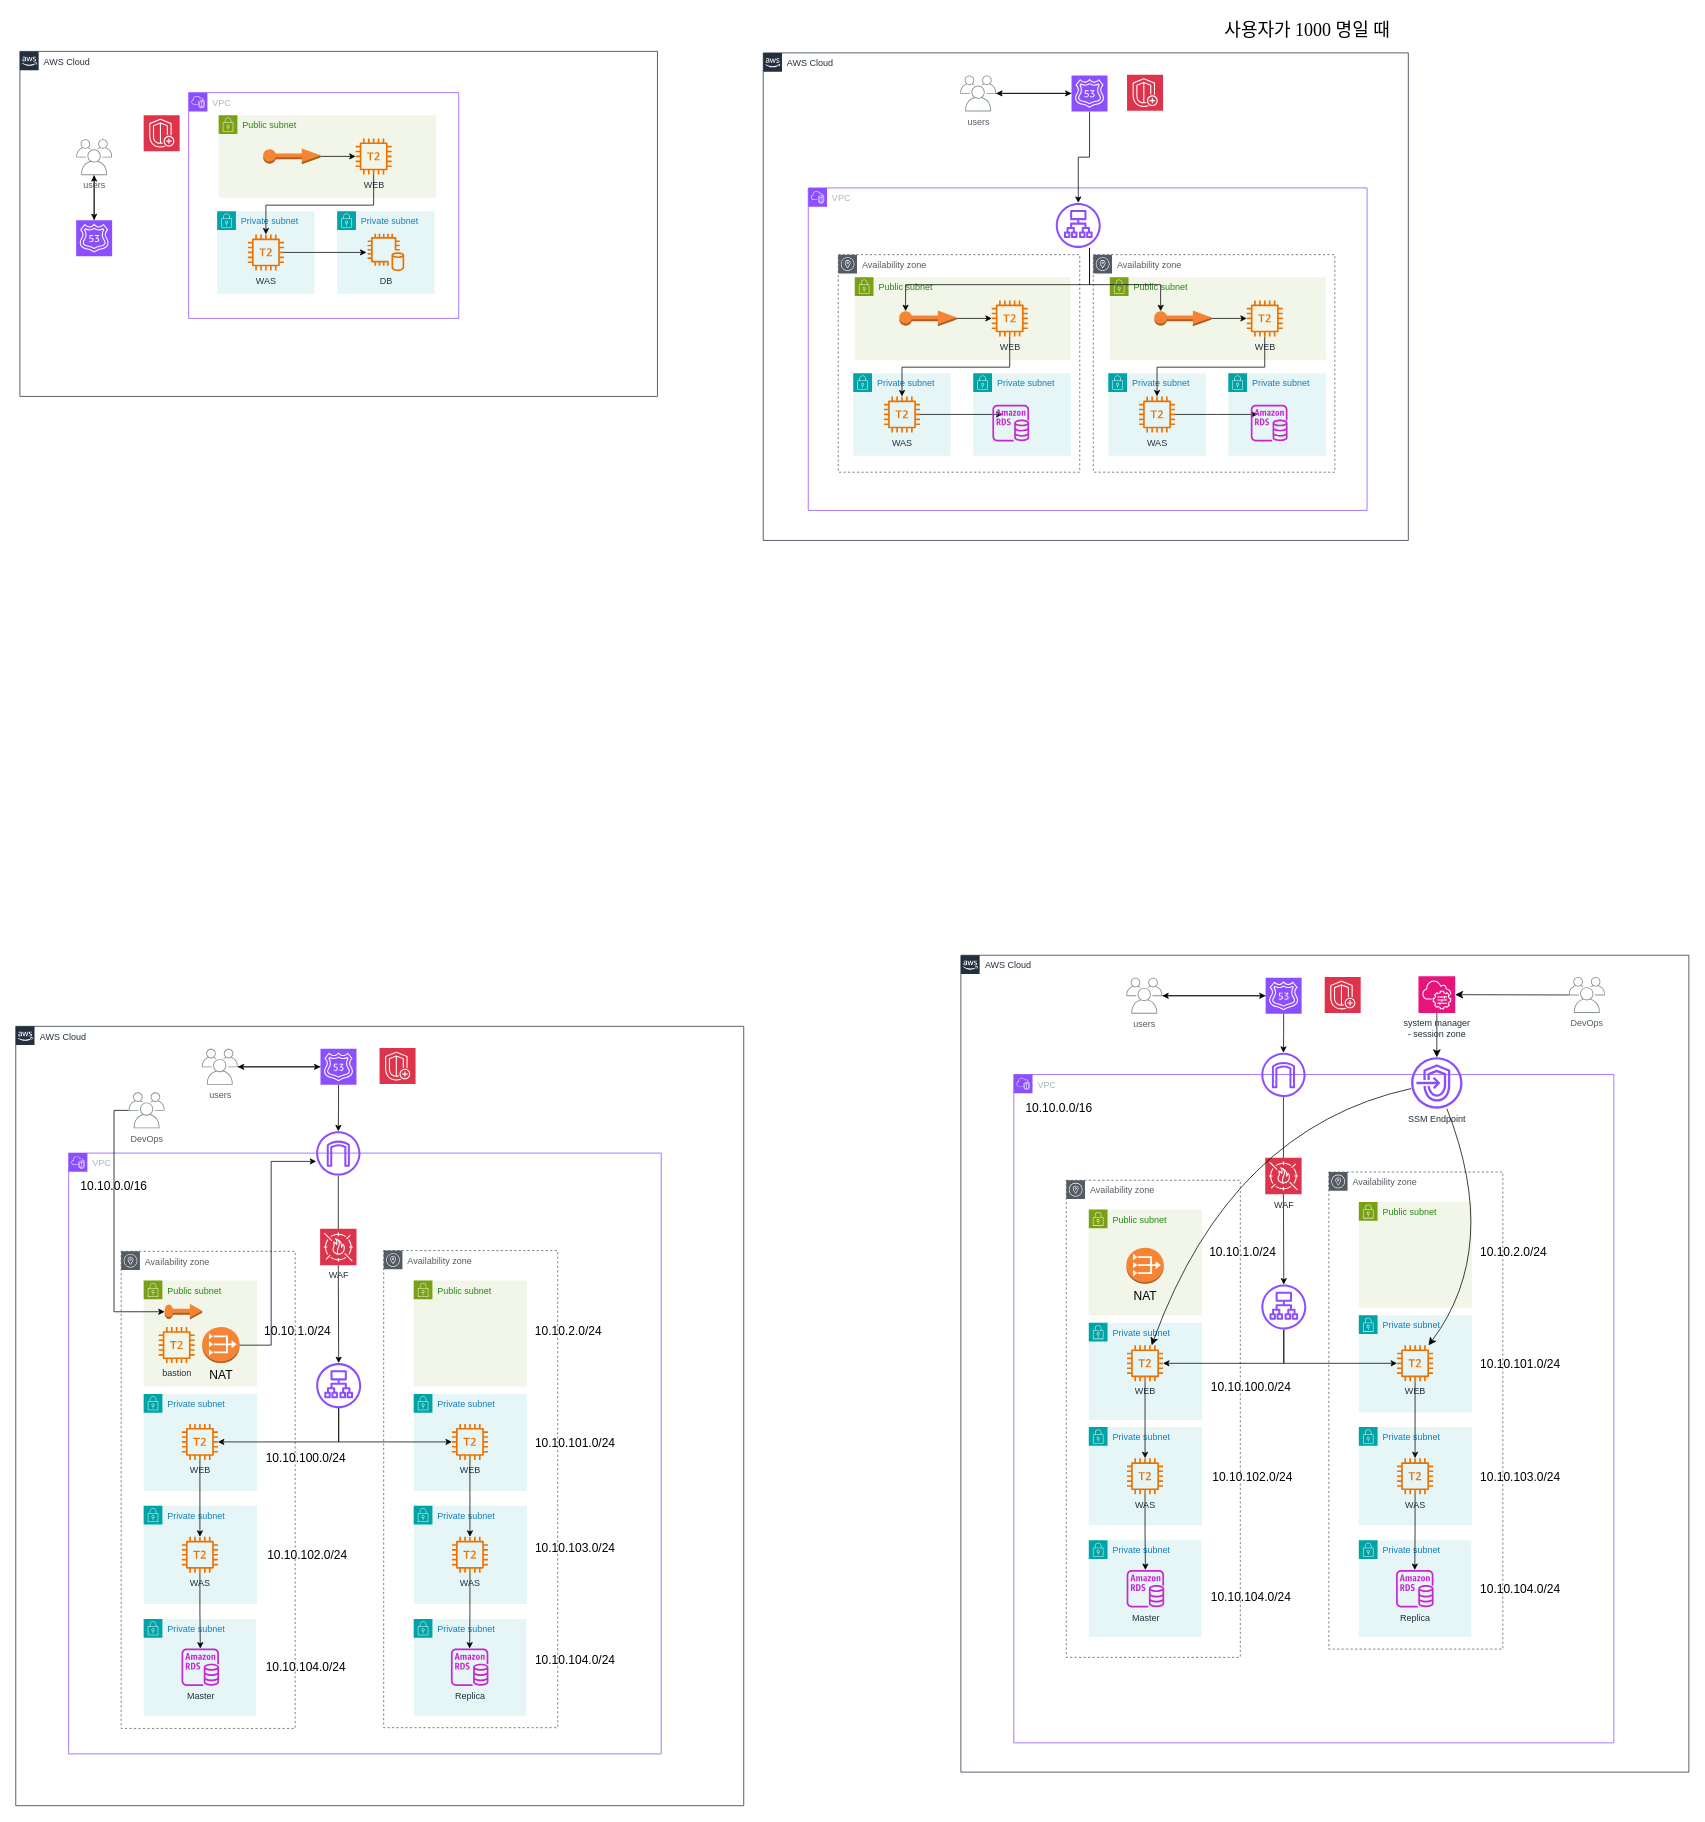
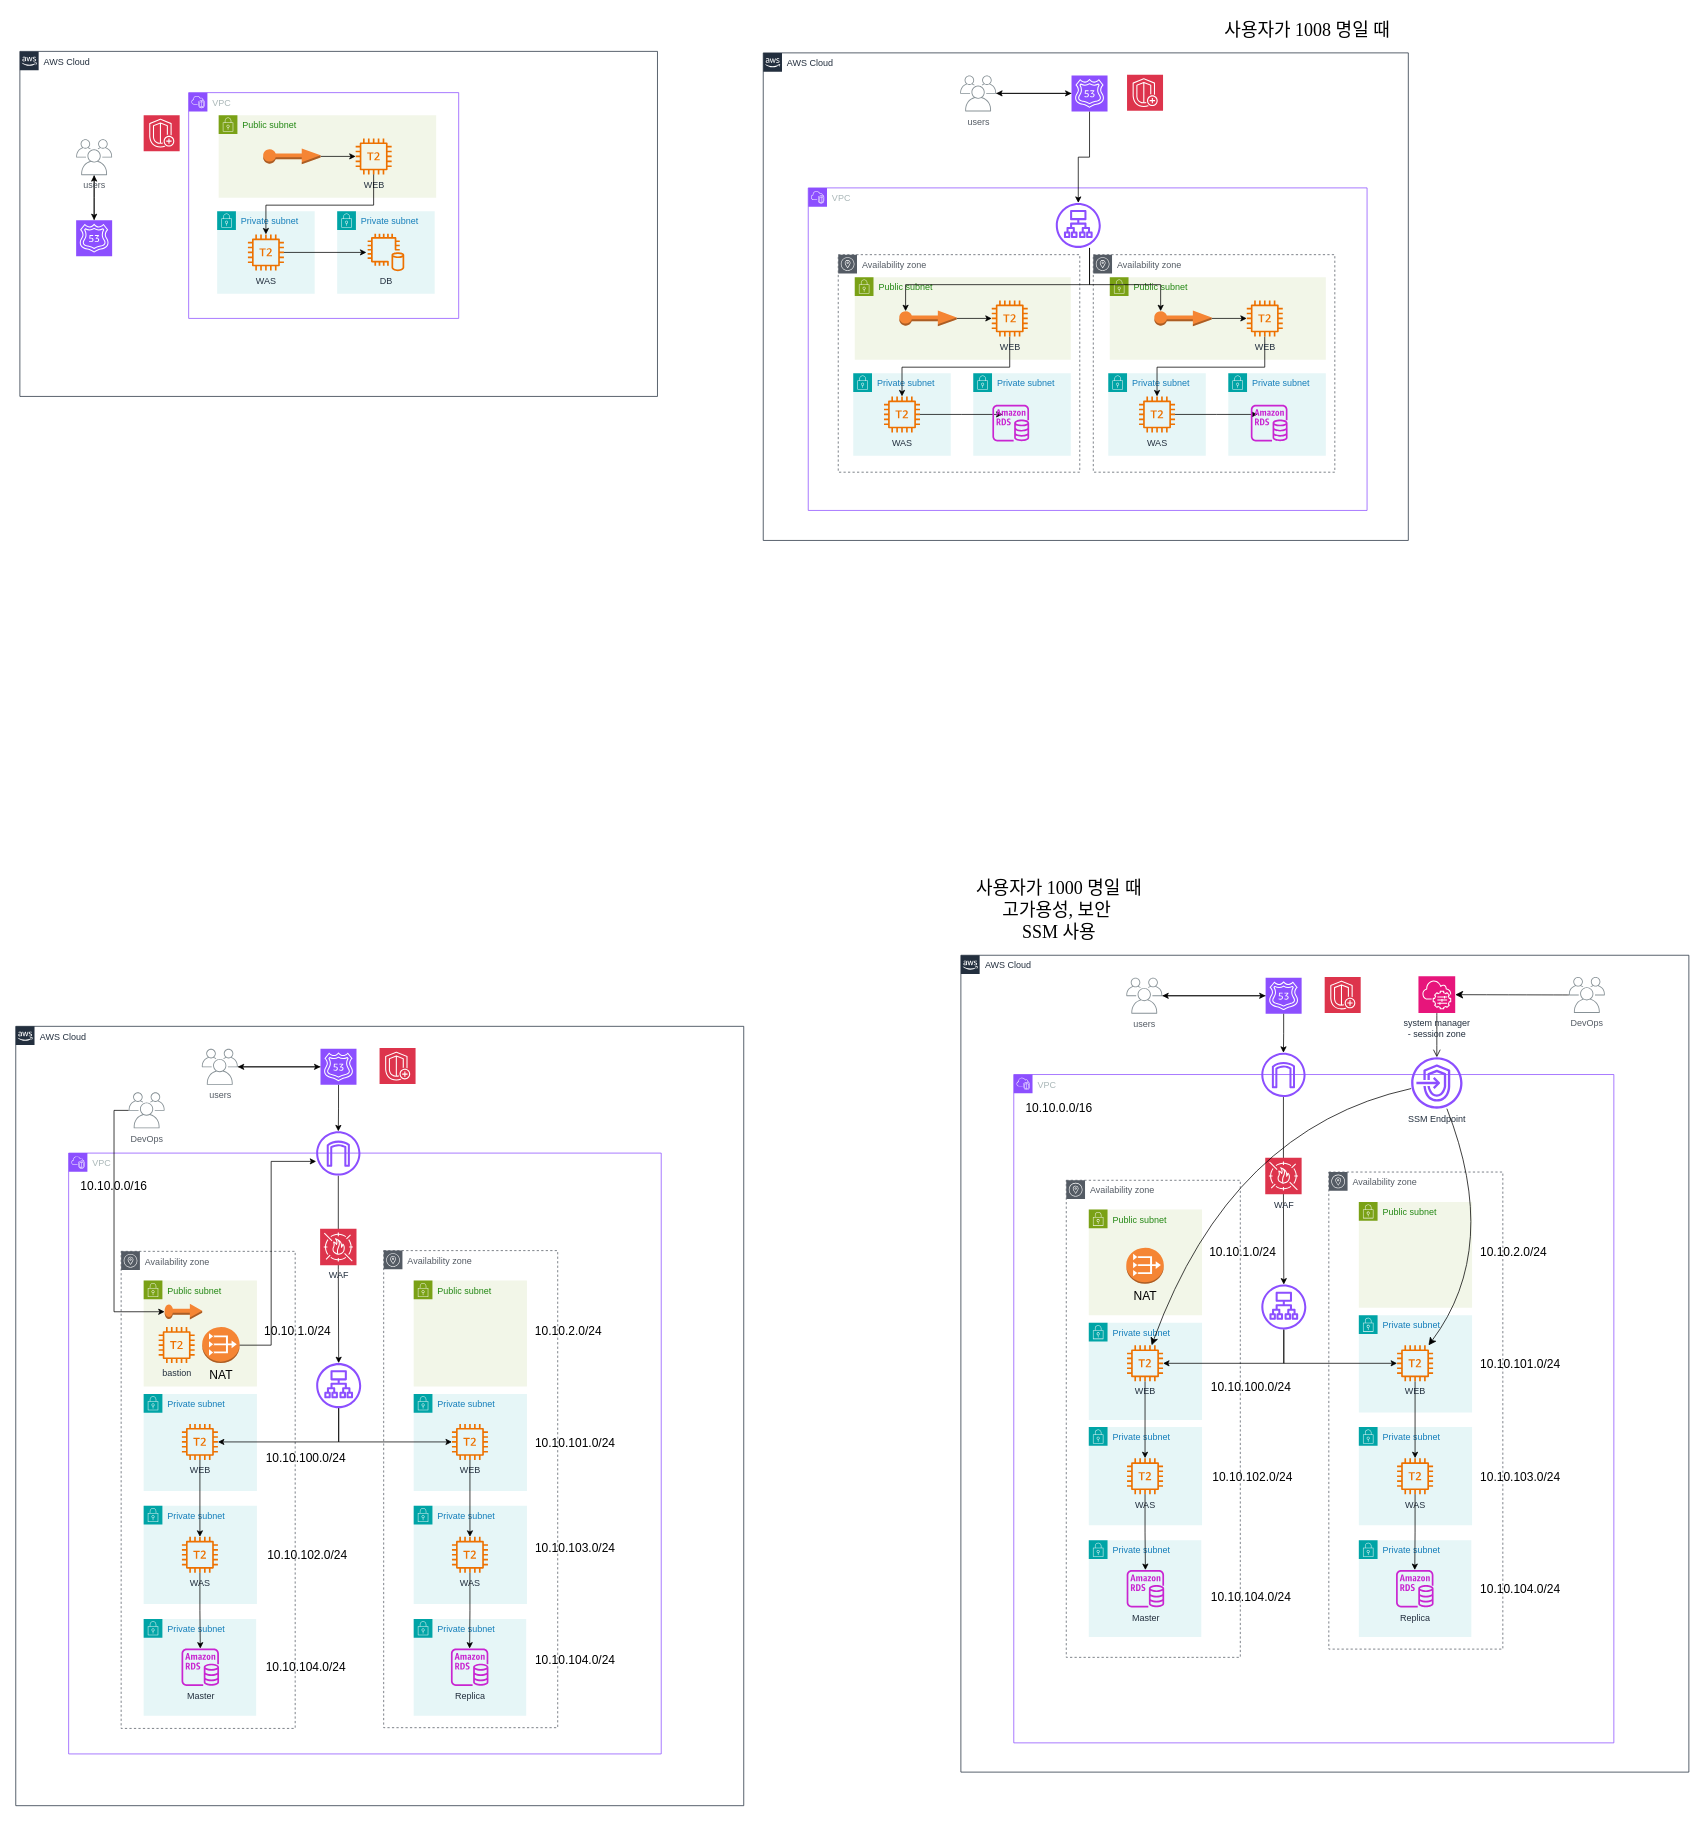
node "사용자가 1000 명일 때": label "사용자가 1000 명일 때" -> "사용자가 1008 명일 때"
node "사용자가 1000 명일 때 고가용성, 보안 SSM 사용": added
edge "system manager - session zone" -> "SSM Endpoint": arrowhead classic -> open
